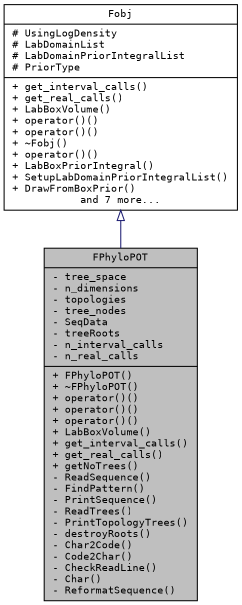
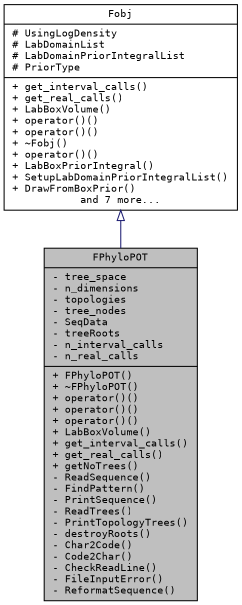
node "FPhyloPOT": text "- Char()" -> "- FileInputError()"
